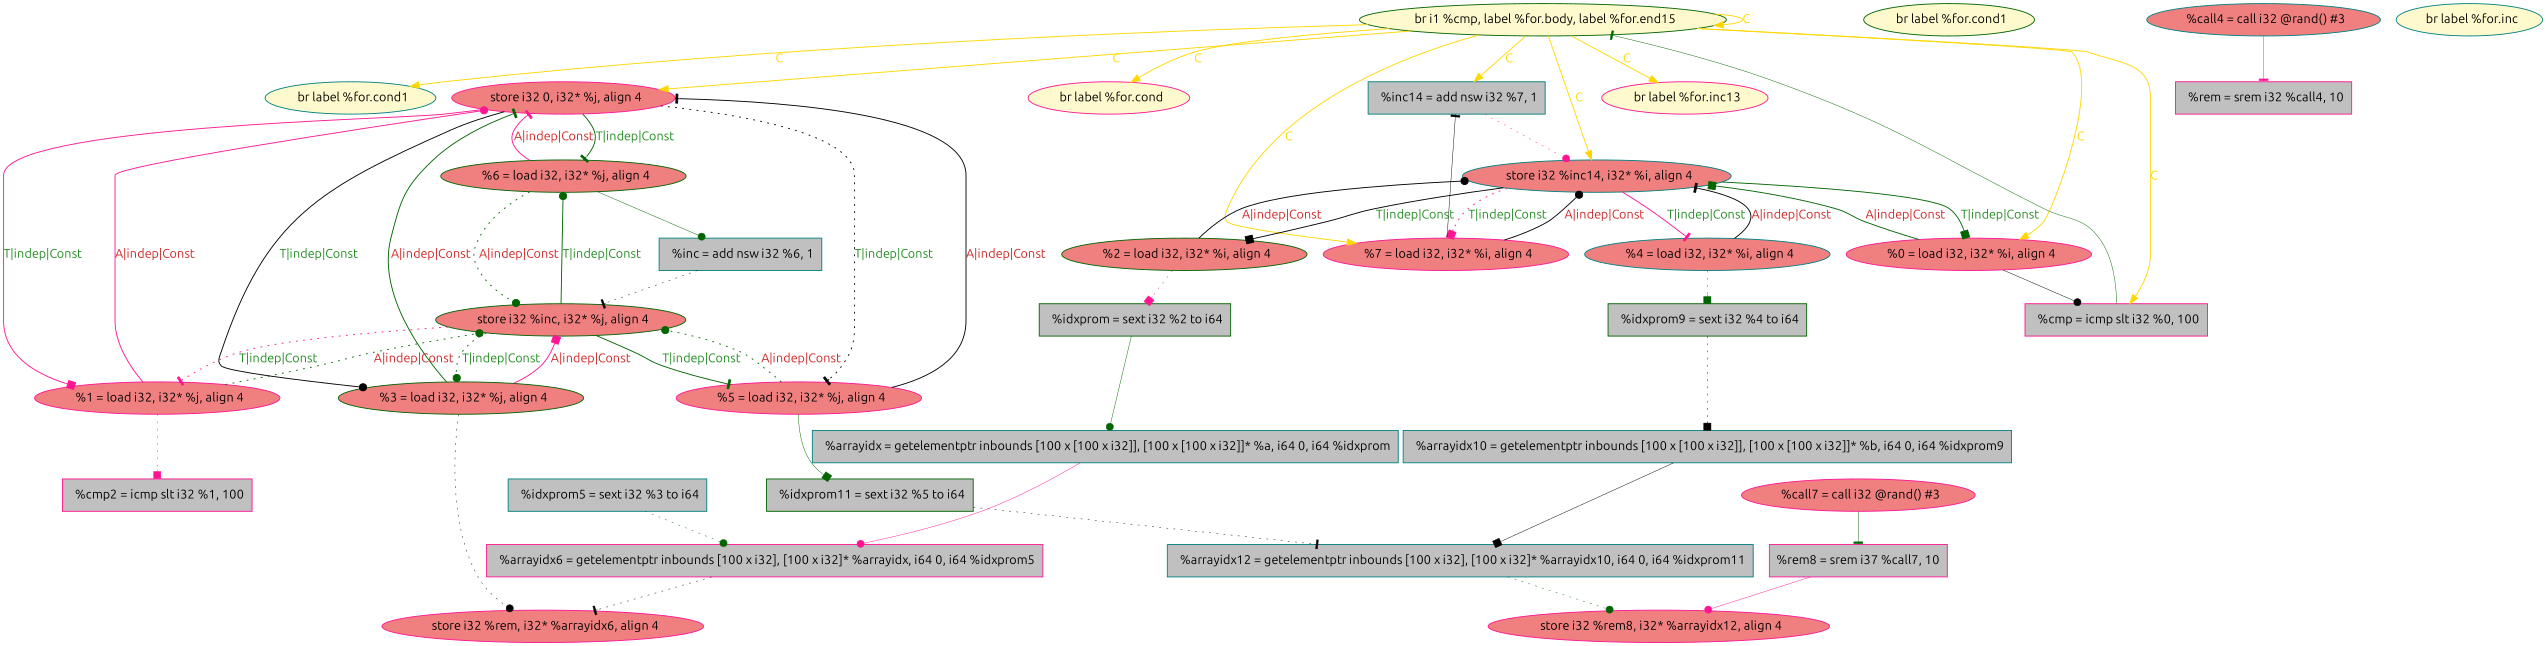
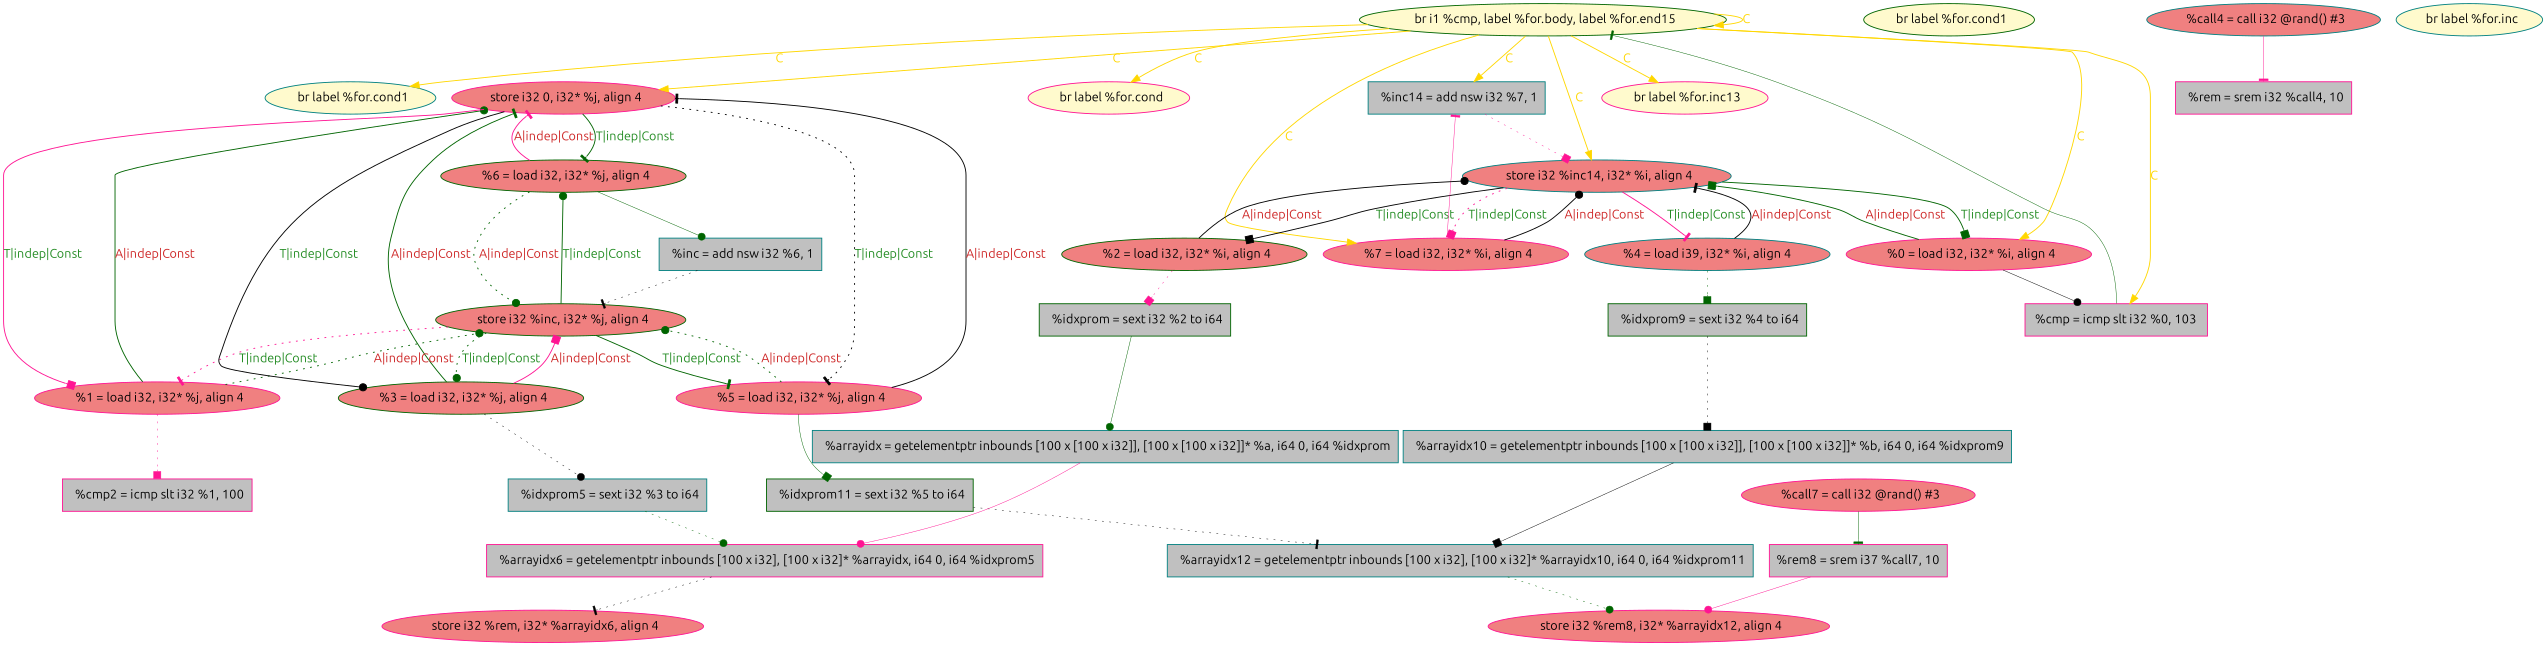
edge "%inc14 = add nsw i32 %7, 1" -> "store i32 %inc14, i32* %i, align 4": arrowhead dot -> box
edge "%1 = load i32, i32* %j, align 4" -> "store i32 0, i32* %j, align 4": color deeppink -> darkgreen
edge "%7 = load i32, i32* %i, align 4" -> "%inc14 = add nsw i32 %7, 1": color black -> deeppink
node "%4 = load i32, i32* %i, align 4": label "%4 = load i32, i32* %i, align 4" -> "%4 = load i39, i32* %i, align 4"
node "%cmp = icmp slt i32 %0, 100": label "%cmp = icmp slt i32 %0, 100" -> "%cmp = icmp slt i32 %0, 103"
edge "%3 = load i32, i32* %j, align 4" -> "store i32 %rem, i32* %arrayidx6, align 4": now "%3 = load i32, i32* %j, align 4" -> "%idxprom5 = sext i32 %3 to i64"
